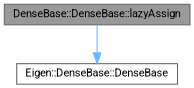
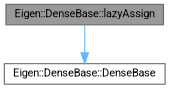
node "DenseBase::DenseBase::lazyAssign": label "DenseBase::DenseBase::lazyAssign" -> "Eigen::DenseBase::lazyAssign"
